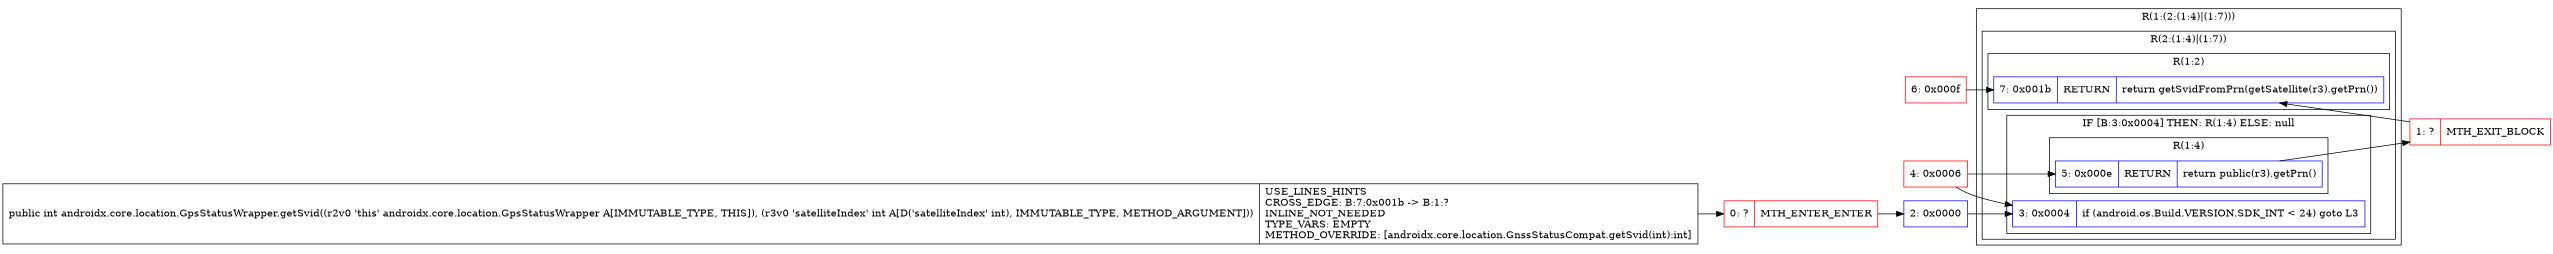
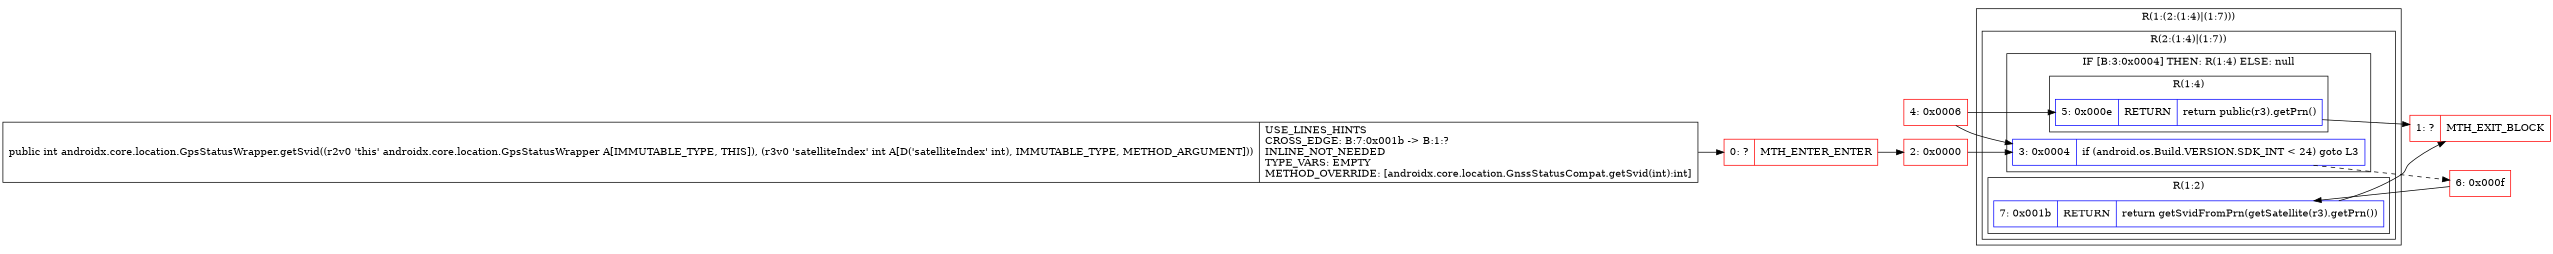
edge "1: ?" -> "7: 0x001b": reversed
edge "3: 0x0004" -> "6: 0x000f": added
node "2: 0x0000": color blue -> red
